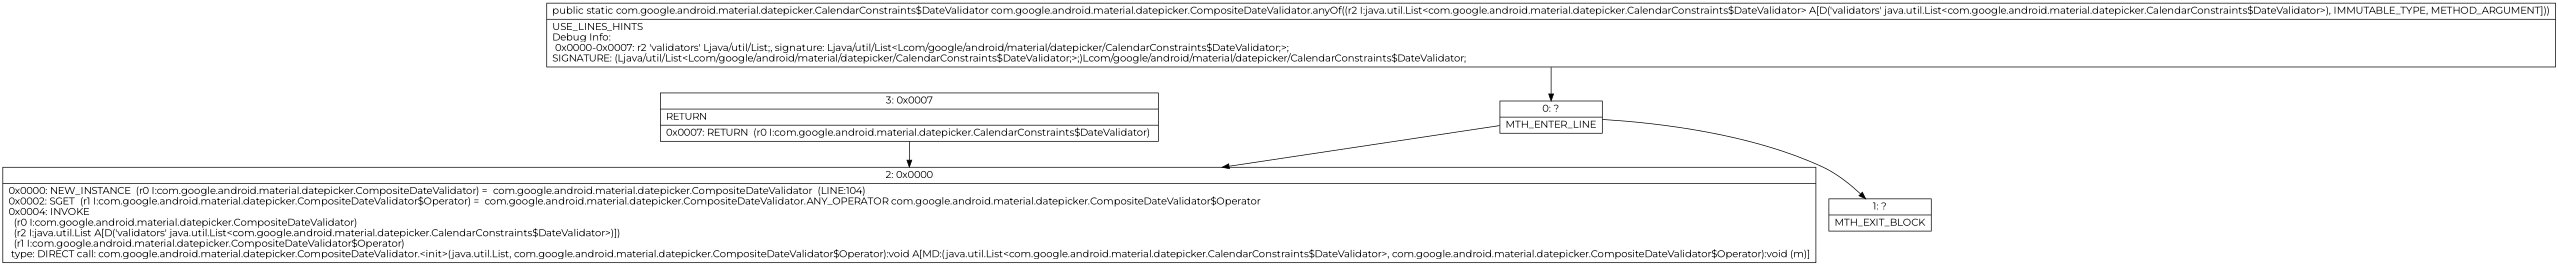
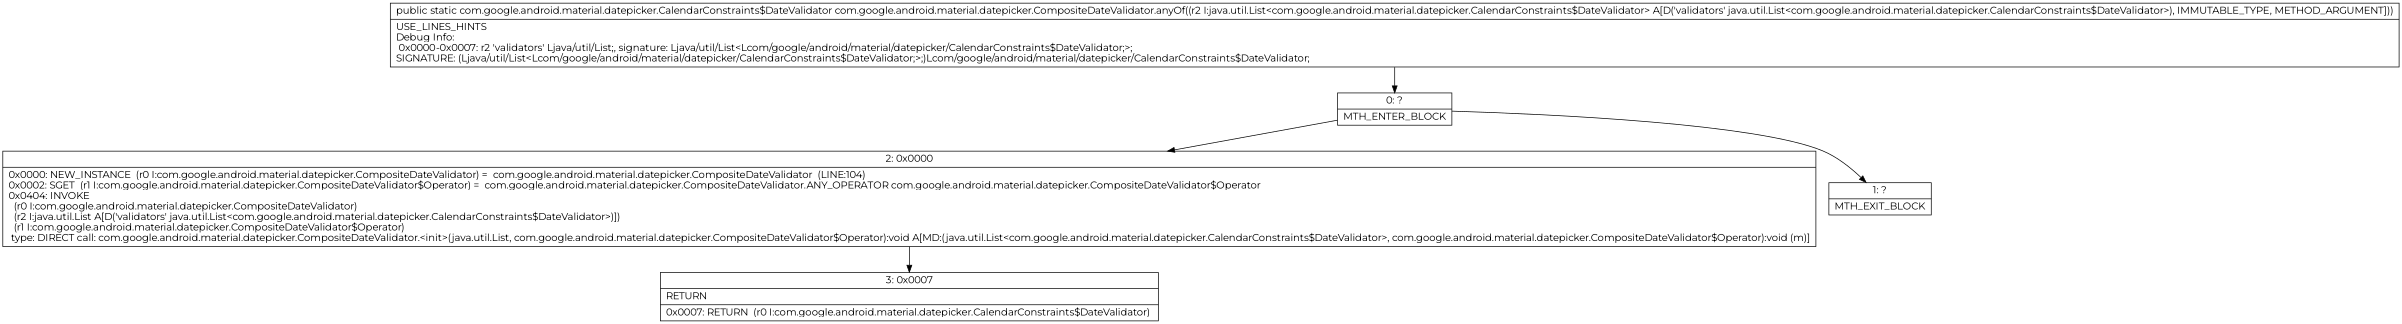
node "0: ?": text "MTH_ENTER_LINE" -> "MTH_ENTER_BLOCK"
edge "3: 0x0007" -> "2: 0x0000": reversed
node "2: 0x0000": text "0x0004: INVOKE" -> "0x0404: INVOKE"
